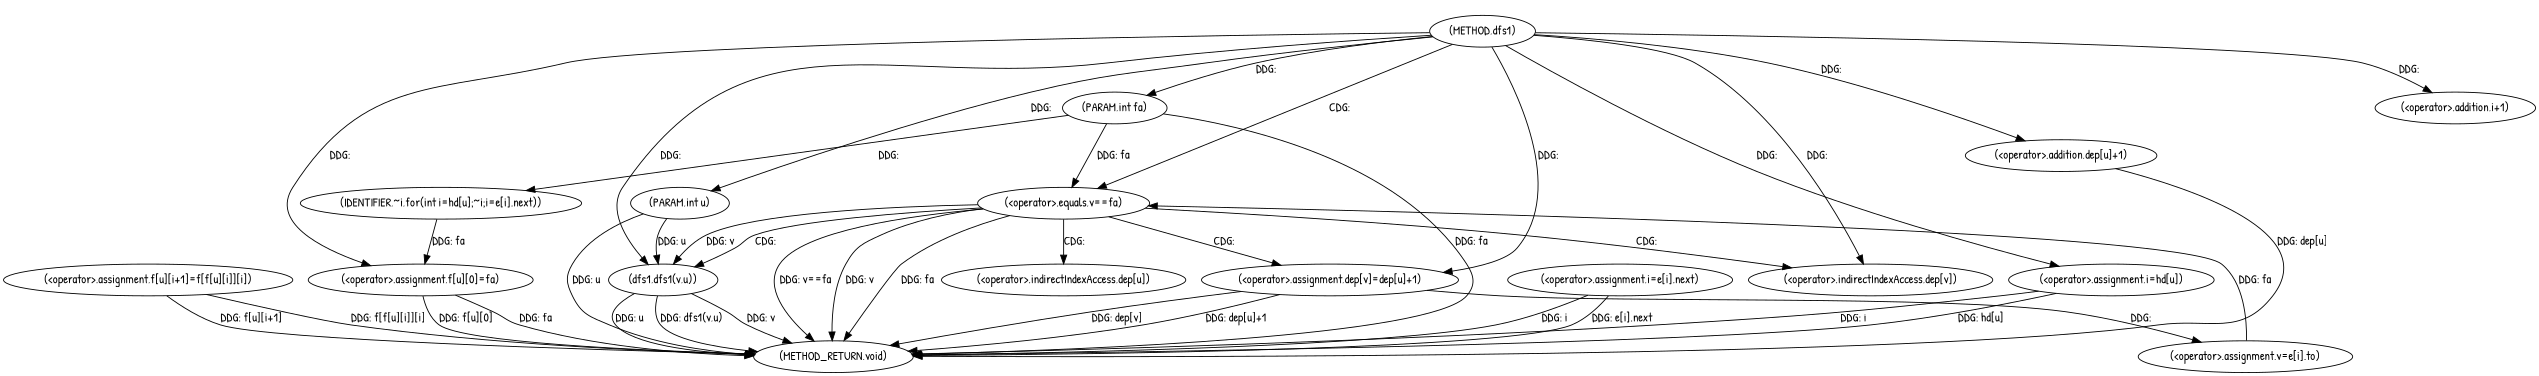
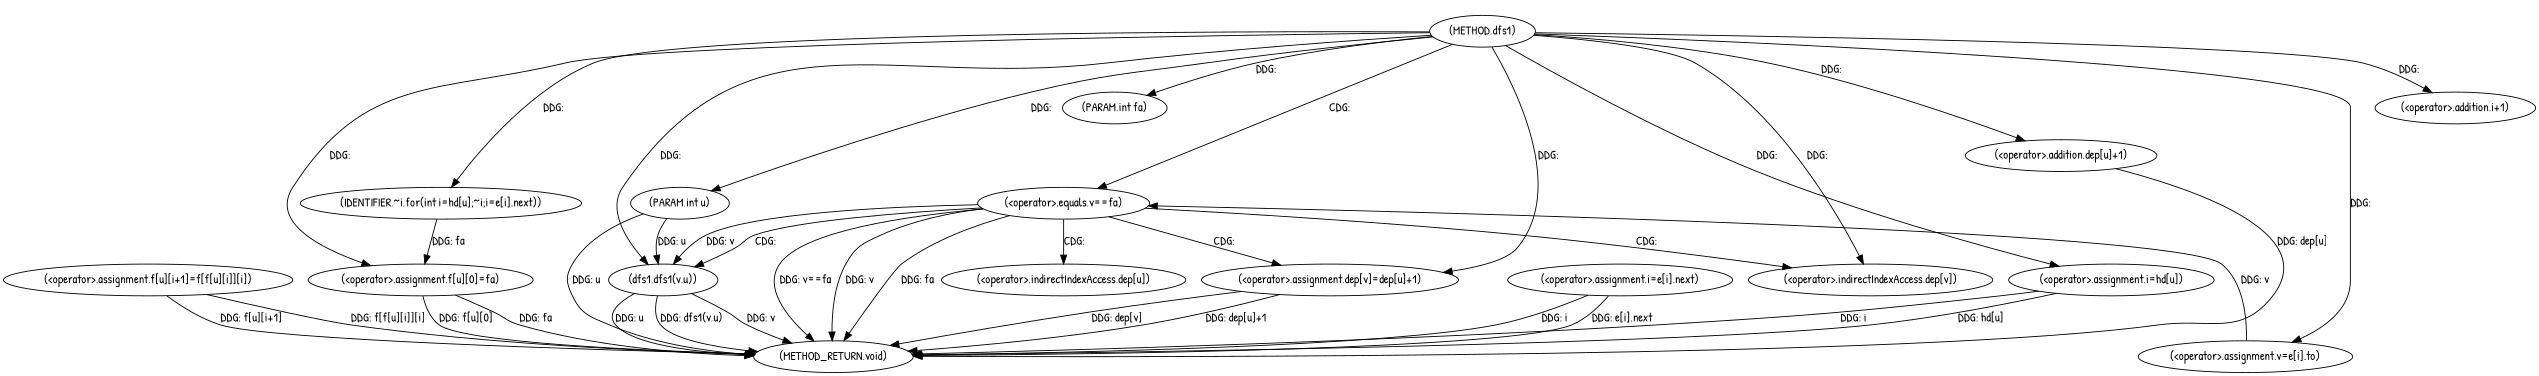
edge "(PARAM,int fa)" -> "(IDENTIFIER,~i,for(int i=hd[u];~i;i=e[i].next))": now "(METHOD,dfs1)" -> "(IDENTIFIER,~i,for(int i=hd[u];~i;i=e[i].next))"
edge "(PARAM,int fa)" -> "(<operator>.equals,v==fa)": removed, label "DDG: fa"
edge "(<operator>.assignment,v=e[i].to)" -> "(<operator>.equals,v==fa)": label "DDG: fa" -> "DDG: v"
edge "(<operator>.assignment,dep[v]=dep[u]+1)" -> "(<operator>.assignment,v=e[i].to)": now "(METHOD,dfs1)" -> "(<operator>.assignment,v=e[i].to)"
edge "(PARAM,int fa)" -> "(METHOD_RETURN,void)": removed, label "DDG: fa"
